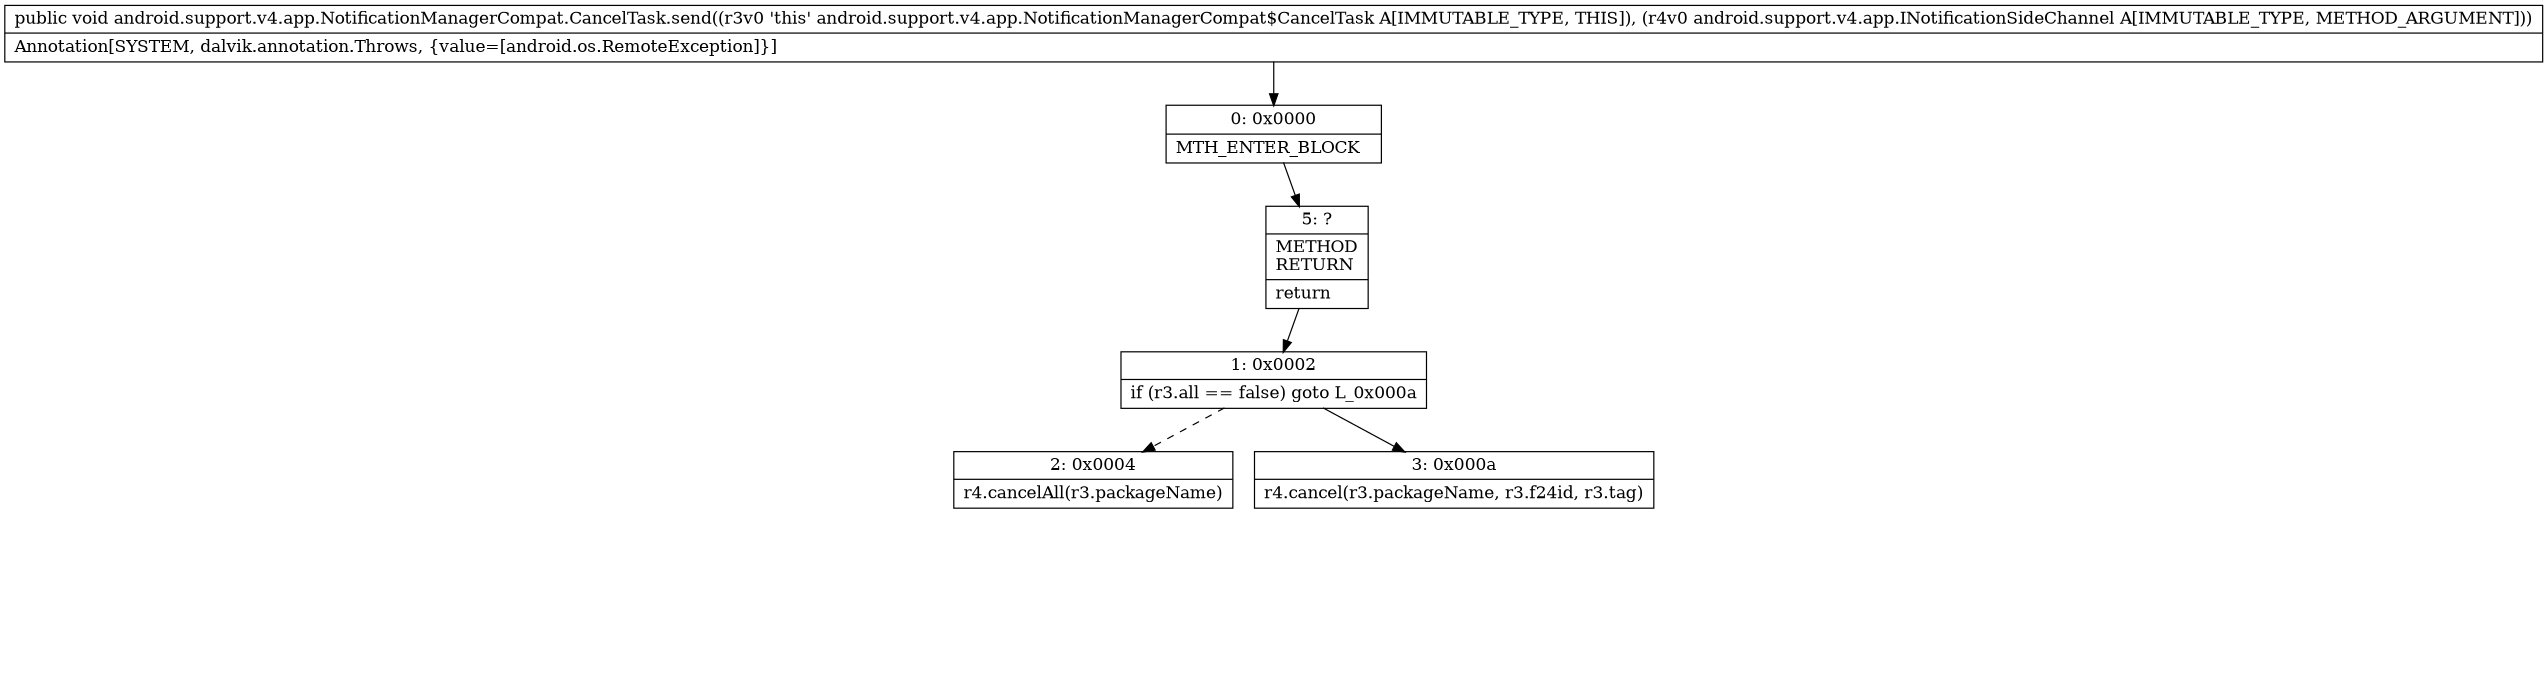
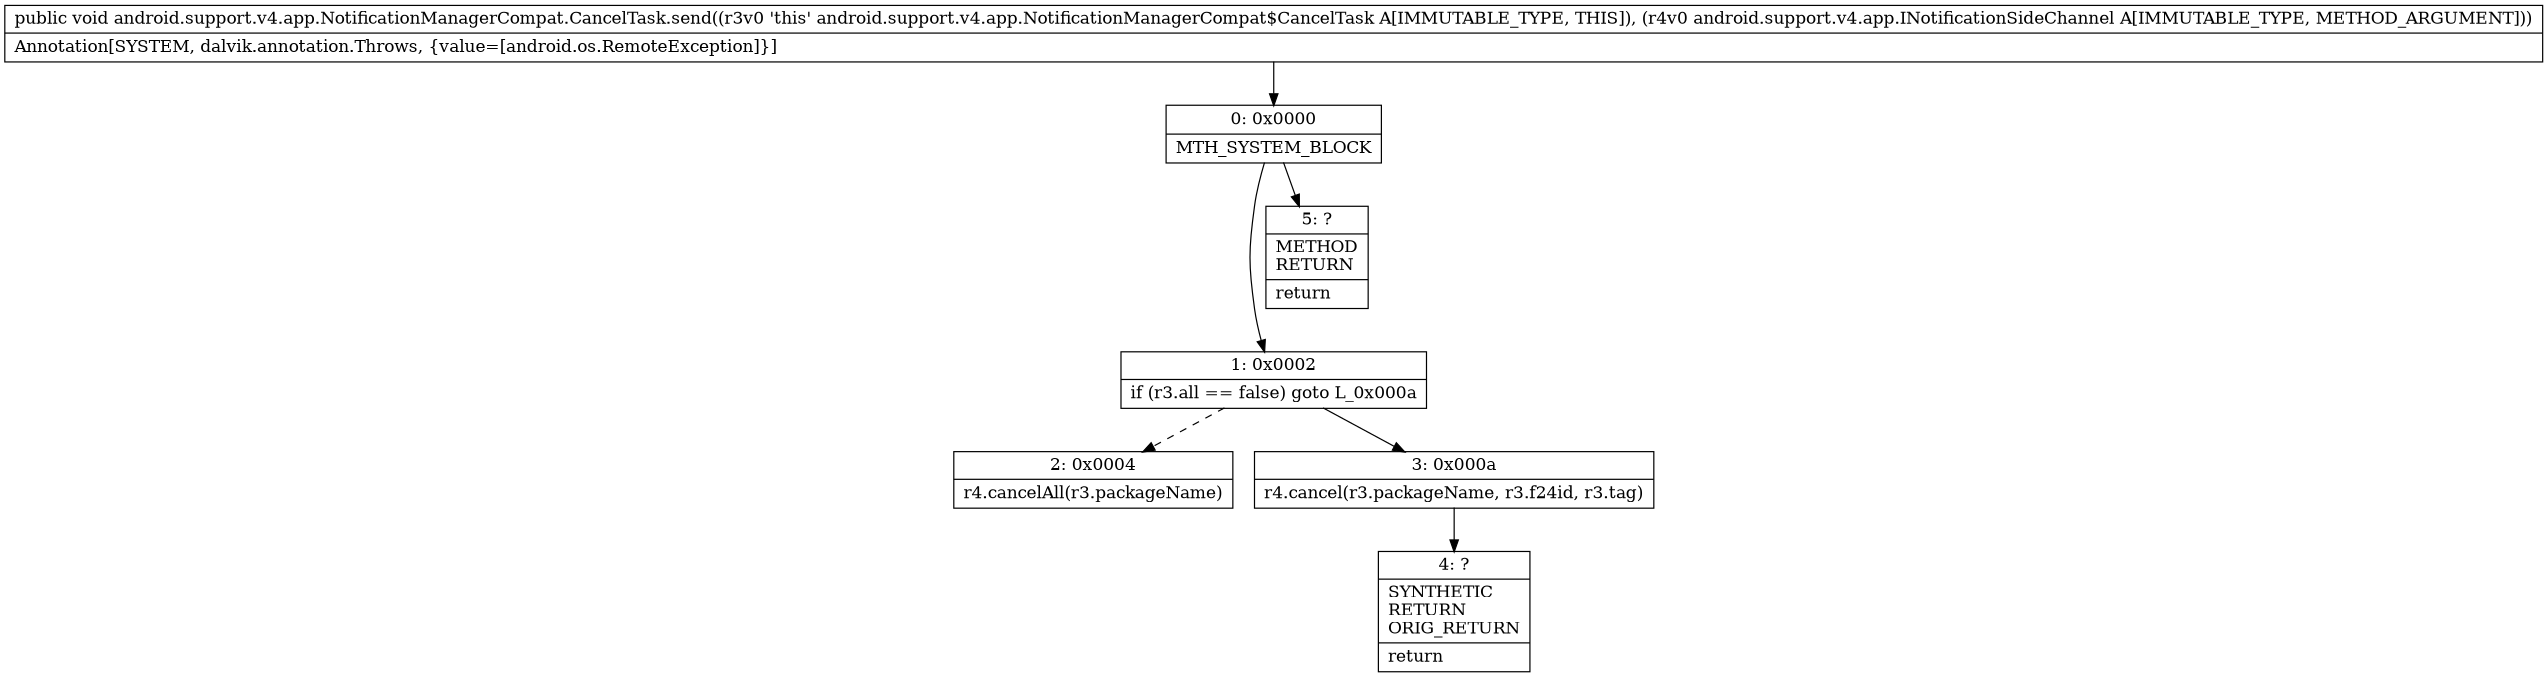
node "0: 0x0000": text "MTH_ENTER_BLOCK" -> "MTH_SYSTEM_BLOCK"
edge "5: ?" -> "1: 0x0002": now "0: 0x0000" -> "1: 0x0002"
node "4: ?": added
